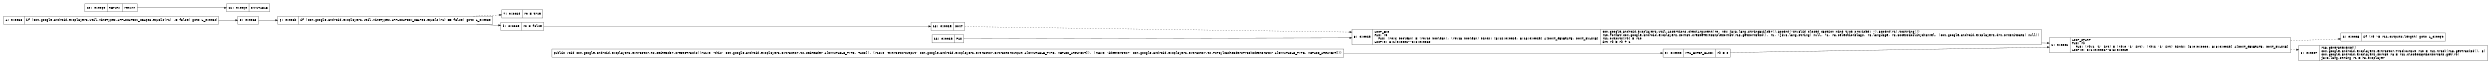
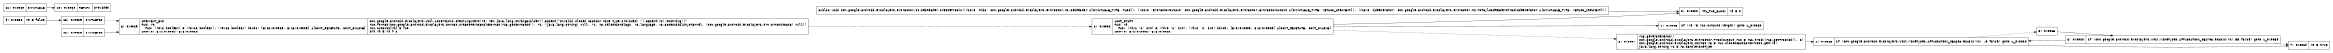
node "10: 0x0060": text "return" -> "provided"
edge "10: 0x0060" -> "11: 0x0060": reversed
edge "4: 0x0023" -> "5: 0x0025": style solid -> dashed
edge "6: 0x002b" -> "9: 0x005e": now "6: 0x002b" -> "4: 0x0023"
node "13: 0x002e": text "DONT" -> "SYNTHETIC"
node "8: 0x002e": text "LOOP_END" -> "ARGUMENT_END"
node "12: 0x002e": text "PHI" -> "SYNTHETIC"
edge "1: 0x0002" -> "2: 0x0005": style dashed -> solid
edge "3: 0x0007" -> "4: 0x0023": added
edge "8: 0x002e" -> "1: 0x0002": style solid -> dashed
edge "4: 0x0023" -> "7: 0x002d": added
edge "0: 0x0000" -> "1: 0x0002": reversed
node "0: 0x0000": text "MTH_ENTER_BLOCK" -> "MTH_PHI_BLOCK"
node "3: 0x0007": text "java.lang.String r1 = r8.exoplayer" -> "java.lang.String r1 = r8.sampleMimeType"
